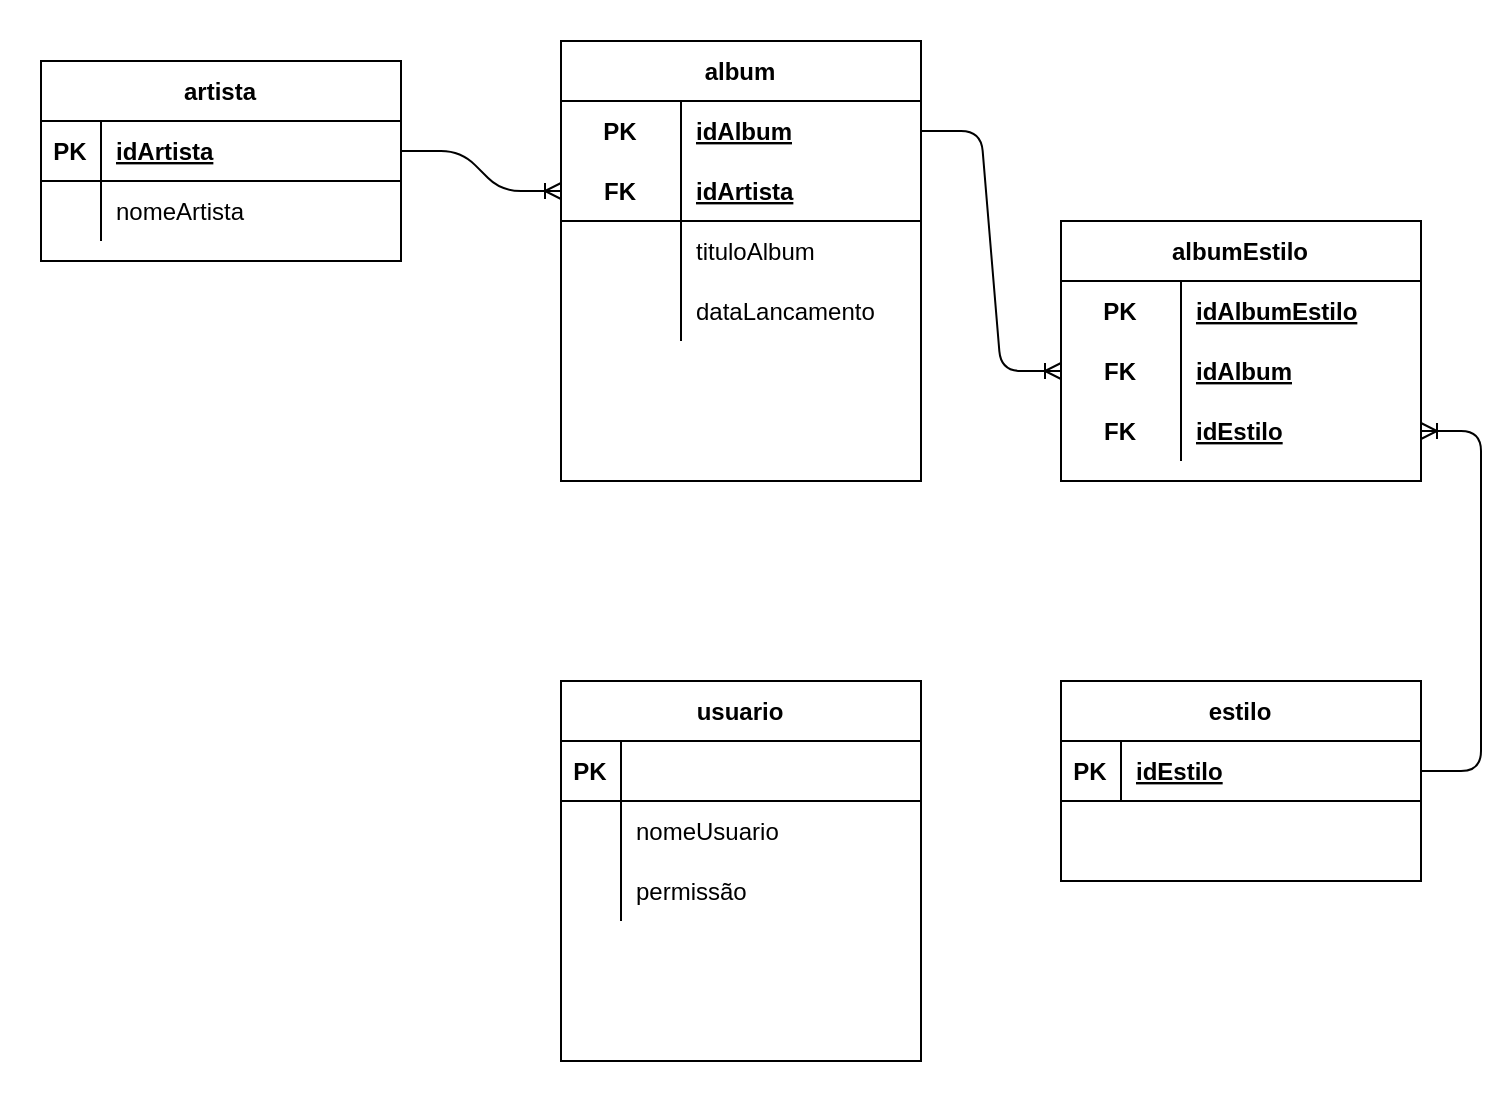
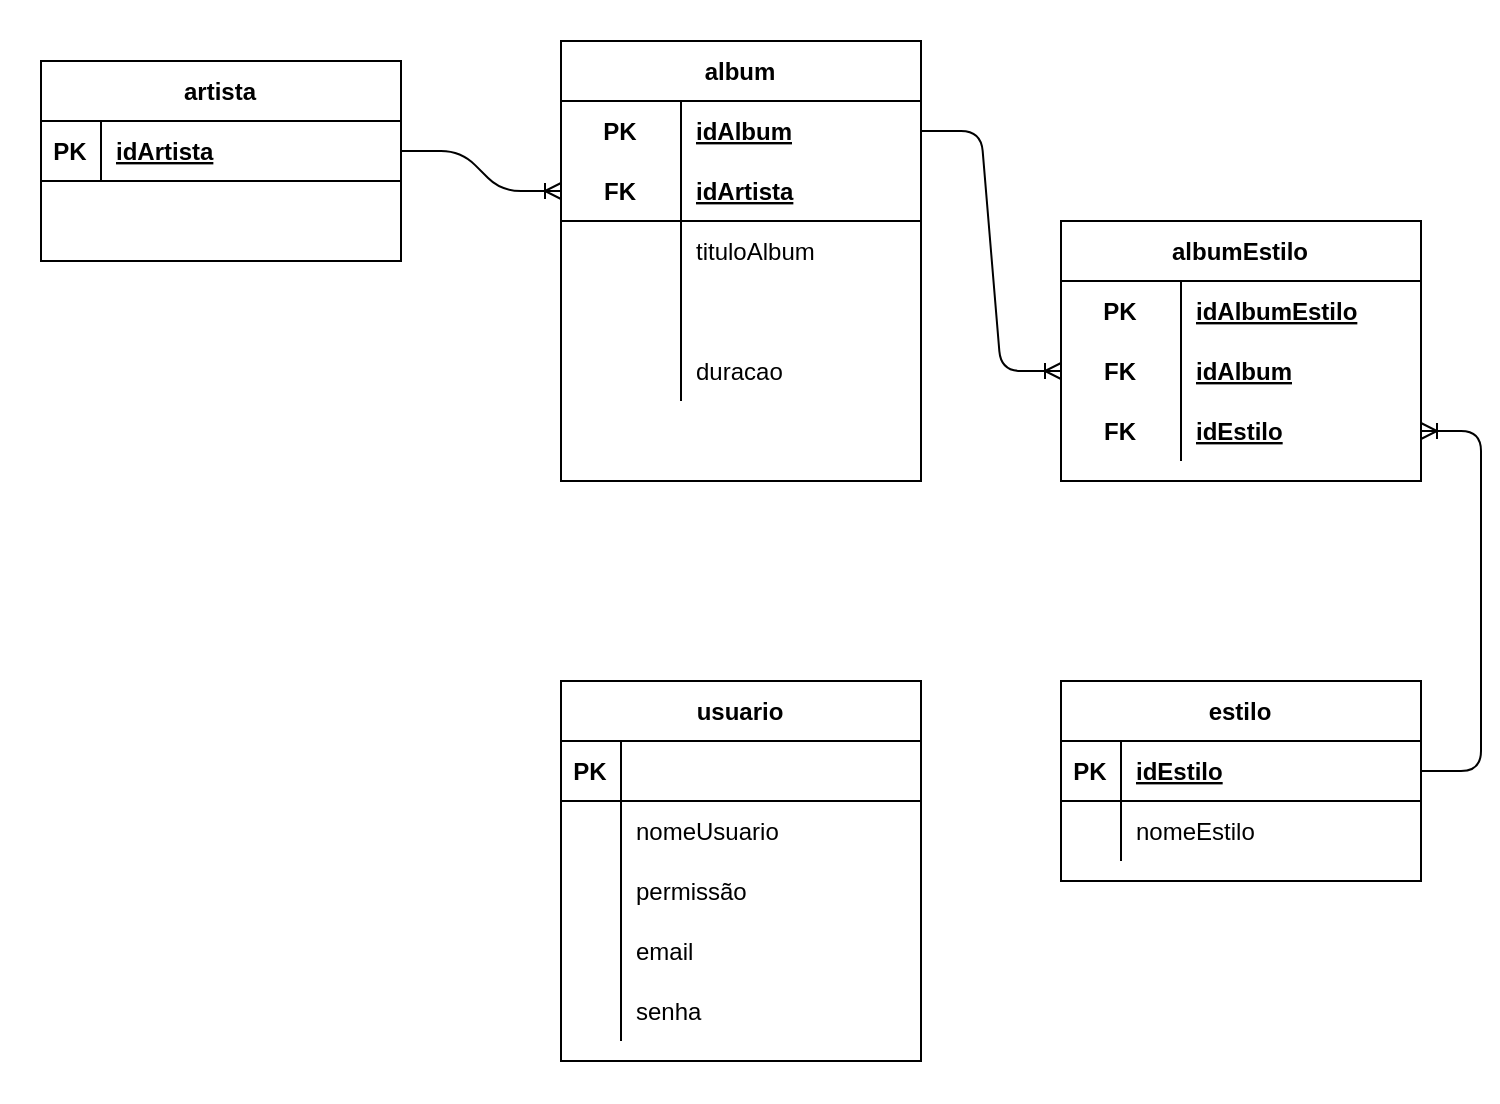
node "nomeArtista": removed
node "dataLancamento": removed
node "duracao": added
node "nomeEstilo": added
node "email": added
node "senha": added
